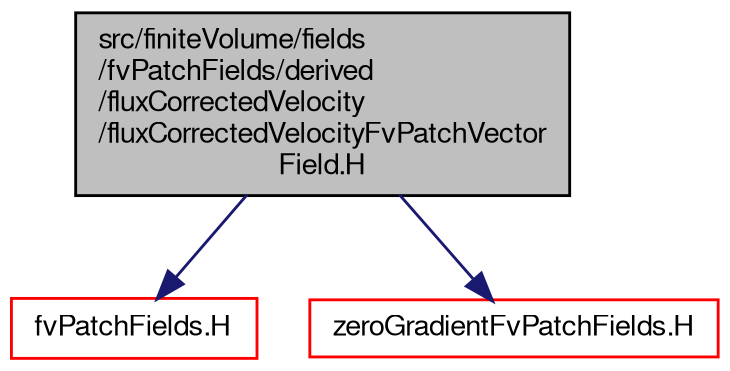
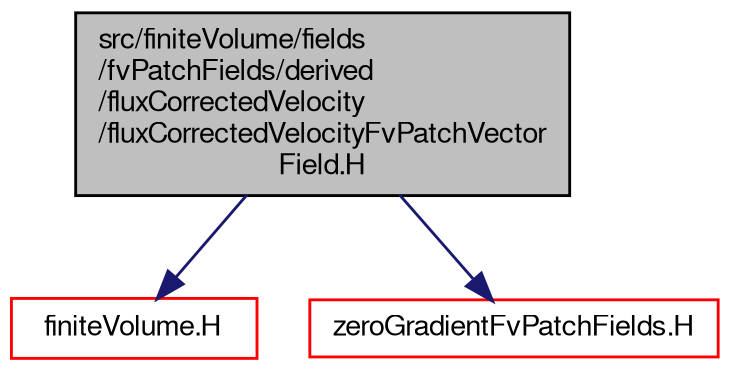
node "fvPatchFields.H": label "fvPatchFields.H" -> "finiteVolume.H"
